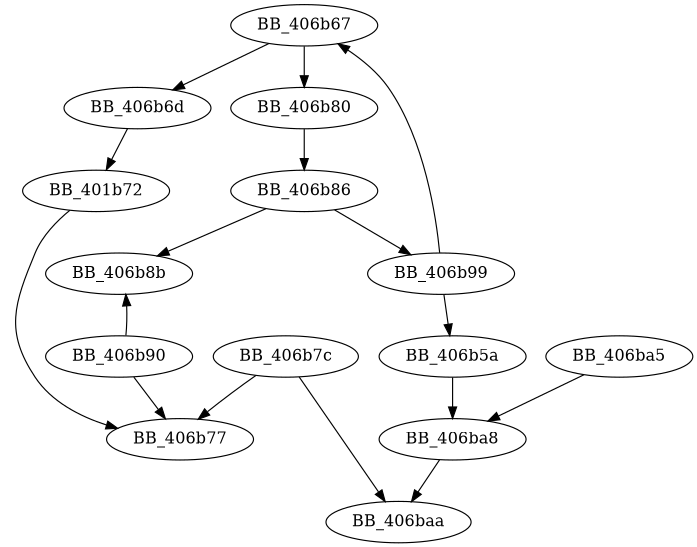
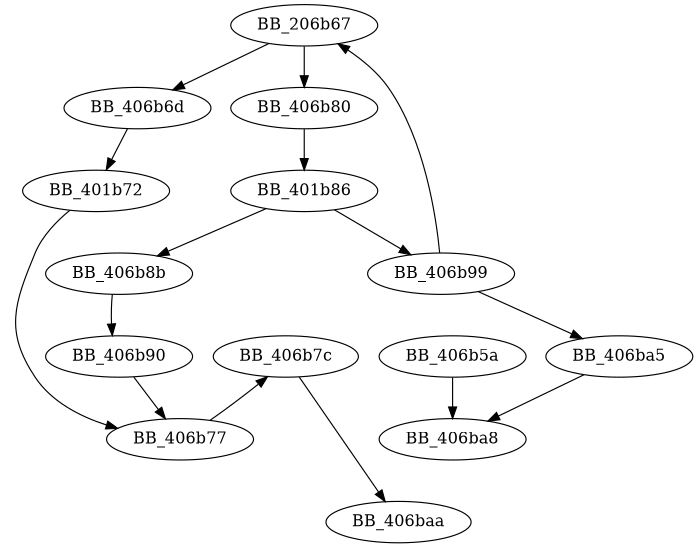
node "BB_406b67": label "BB_406b67" -> "BB_206b67"
node "BB_406b86": label "BB_406b86" -> "BB_401b86"
edge "BB_406b99" -> "BB_406b5a": now "BB_406b99" -> "BB_406ba5"
edge "BB_406b90" -> "BB_406b8b": reversed
edge "BB_406b7c" -> "BB_406b77": reversed
edge "BB_406ba8" -> "BB_406baa": removed
